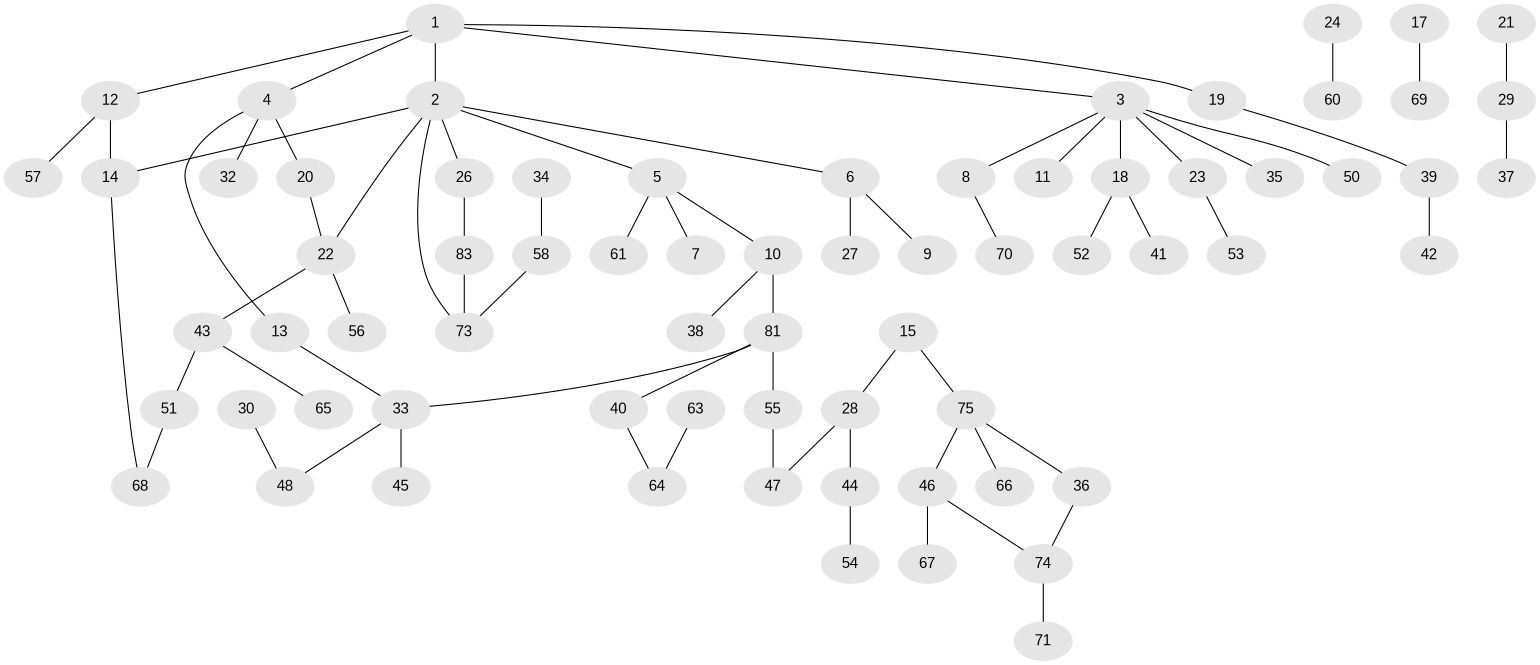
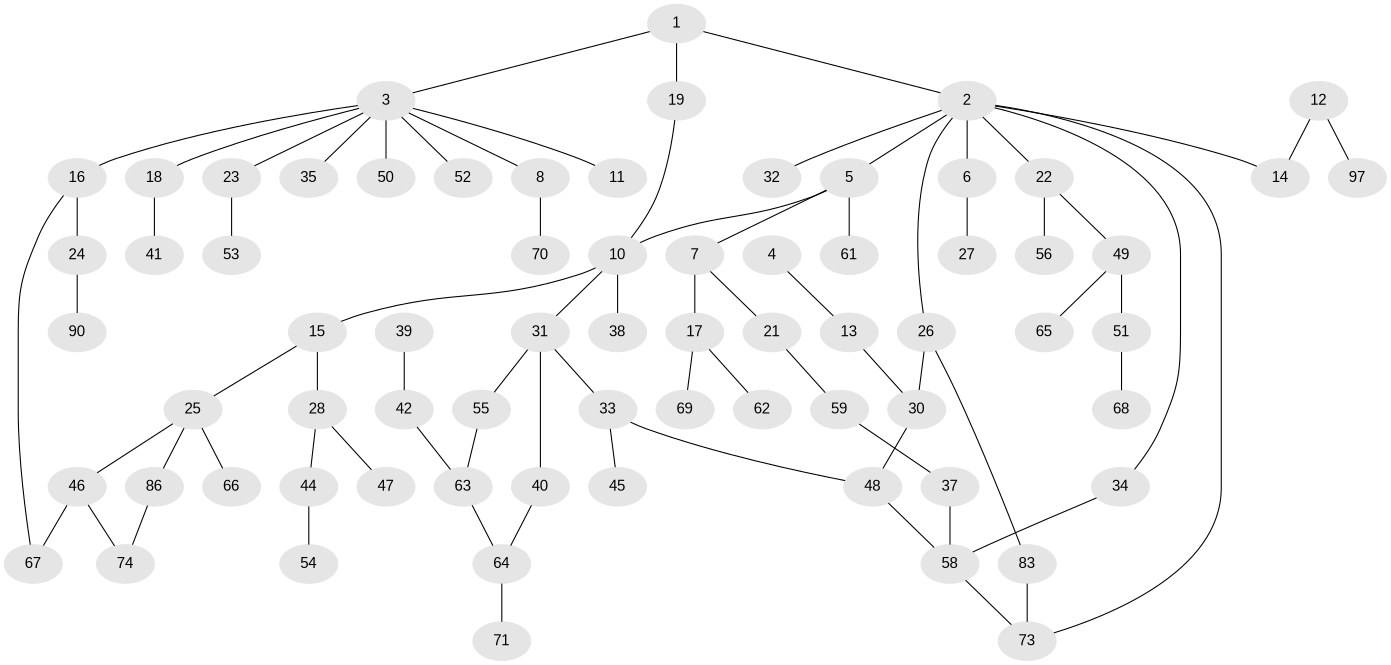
edge "1" -- "12": removed
edge "1" -- "4": removed
node "60": label "60" -> "90"
node "29": label "29" -> "59"
edge "19" -- "39": now "19" -- "10"
edge "4" -- "32": now "2" -- "32"
node "57": label "57" -> "97"
node "16": added
node "20": removed
edge "18" -- "52": now "3" -- "52"
edge "2" -- "34": added
node "9": removed
edge "7" -- "17": added
edge "7" -- "21": added
edge "10" -- "15": added
node "43": label "43" -> "49"
node "81": label "81" -> "31"
edge "14" -- "68": removed
edge "13" -- "33": now "13" -- "30"
edge "26" -- "30": added
node "62": added
node "75": label "75" -> "25"
edge "42" -- "63": added
edge "55" -- "47": now "55" -- "63"
node "36": label "36" -> "86"
edge "48" -- "58": added
edge "37" -- "58": added
edge "74" -- "71": now "64" -- "71"
